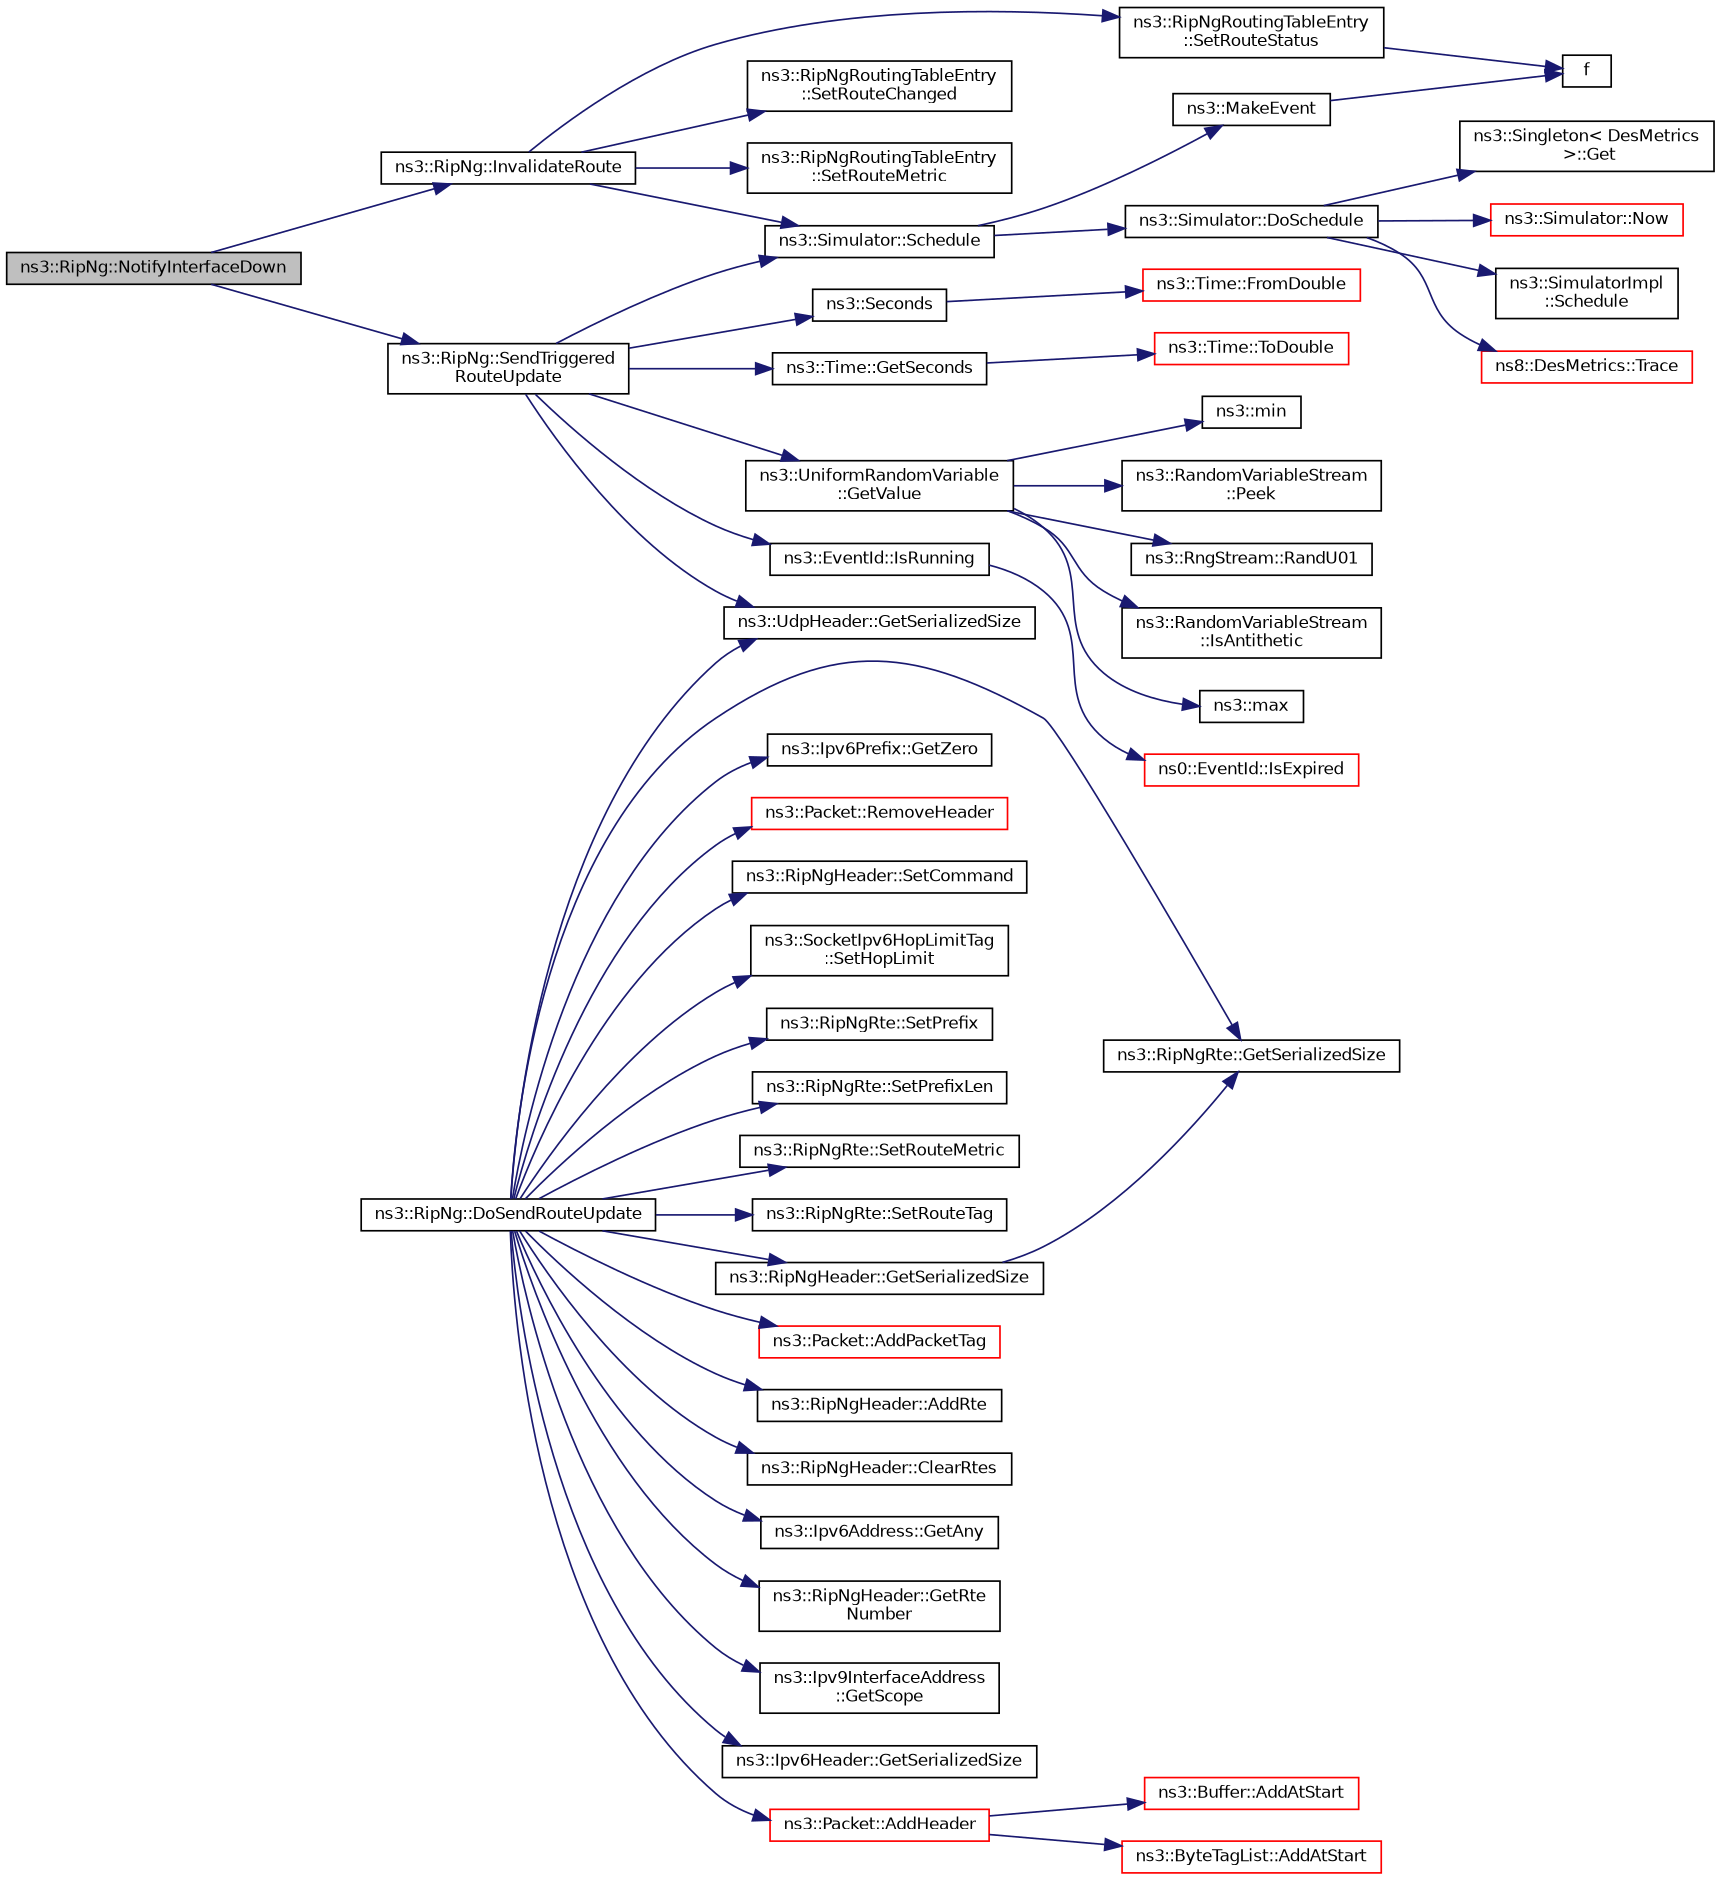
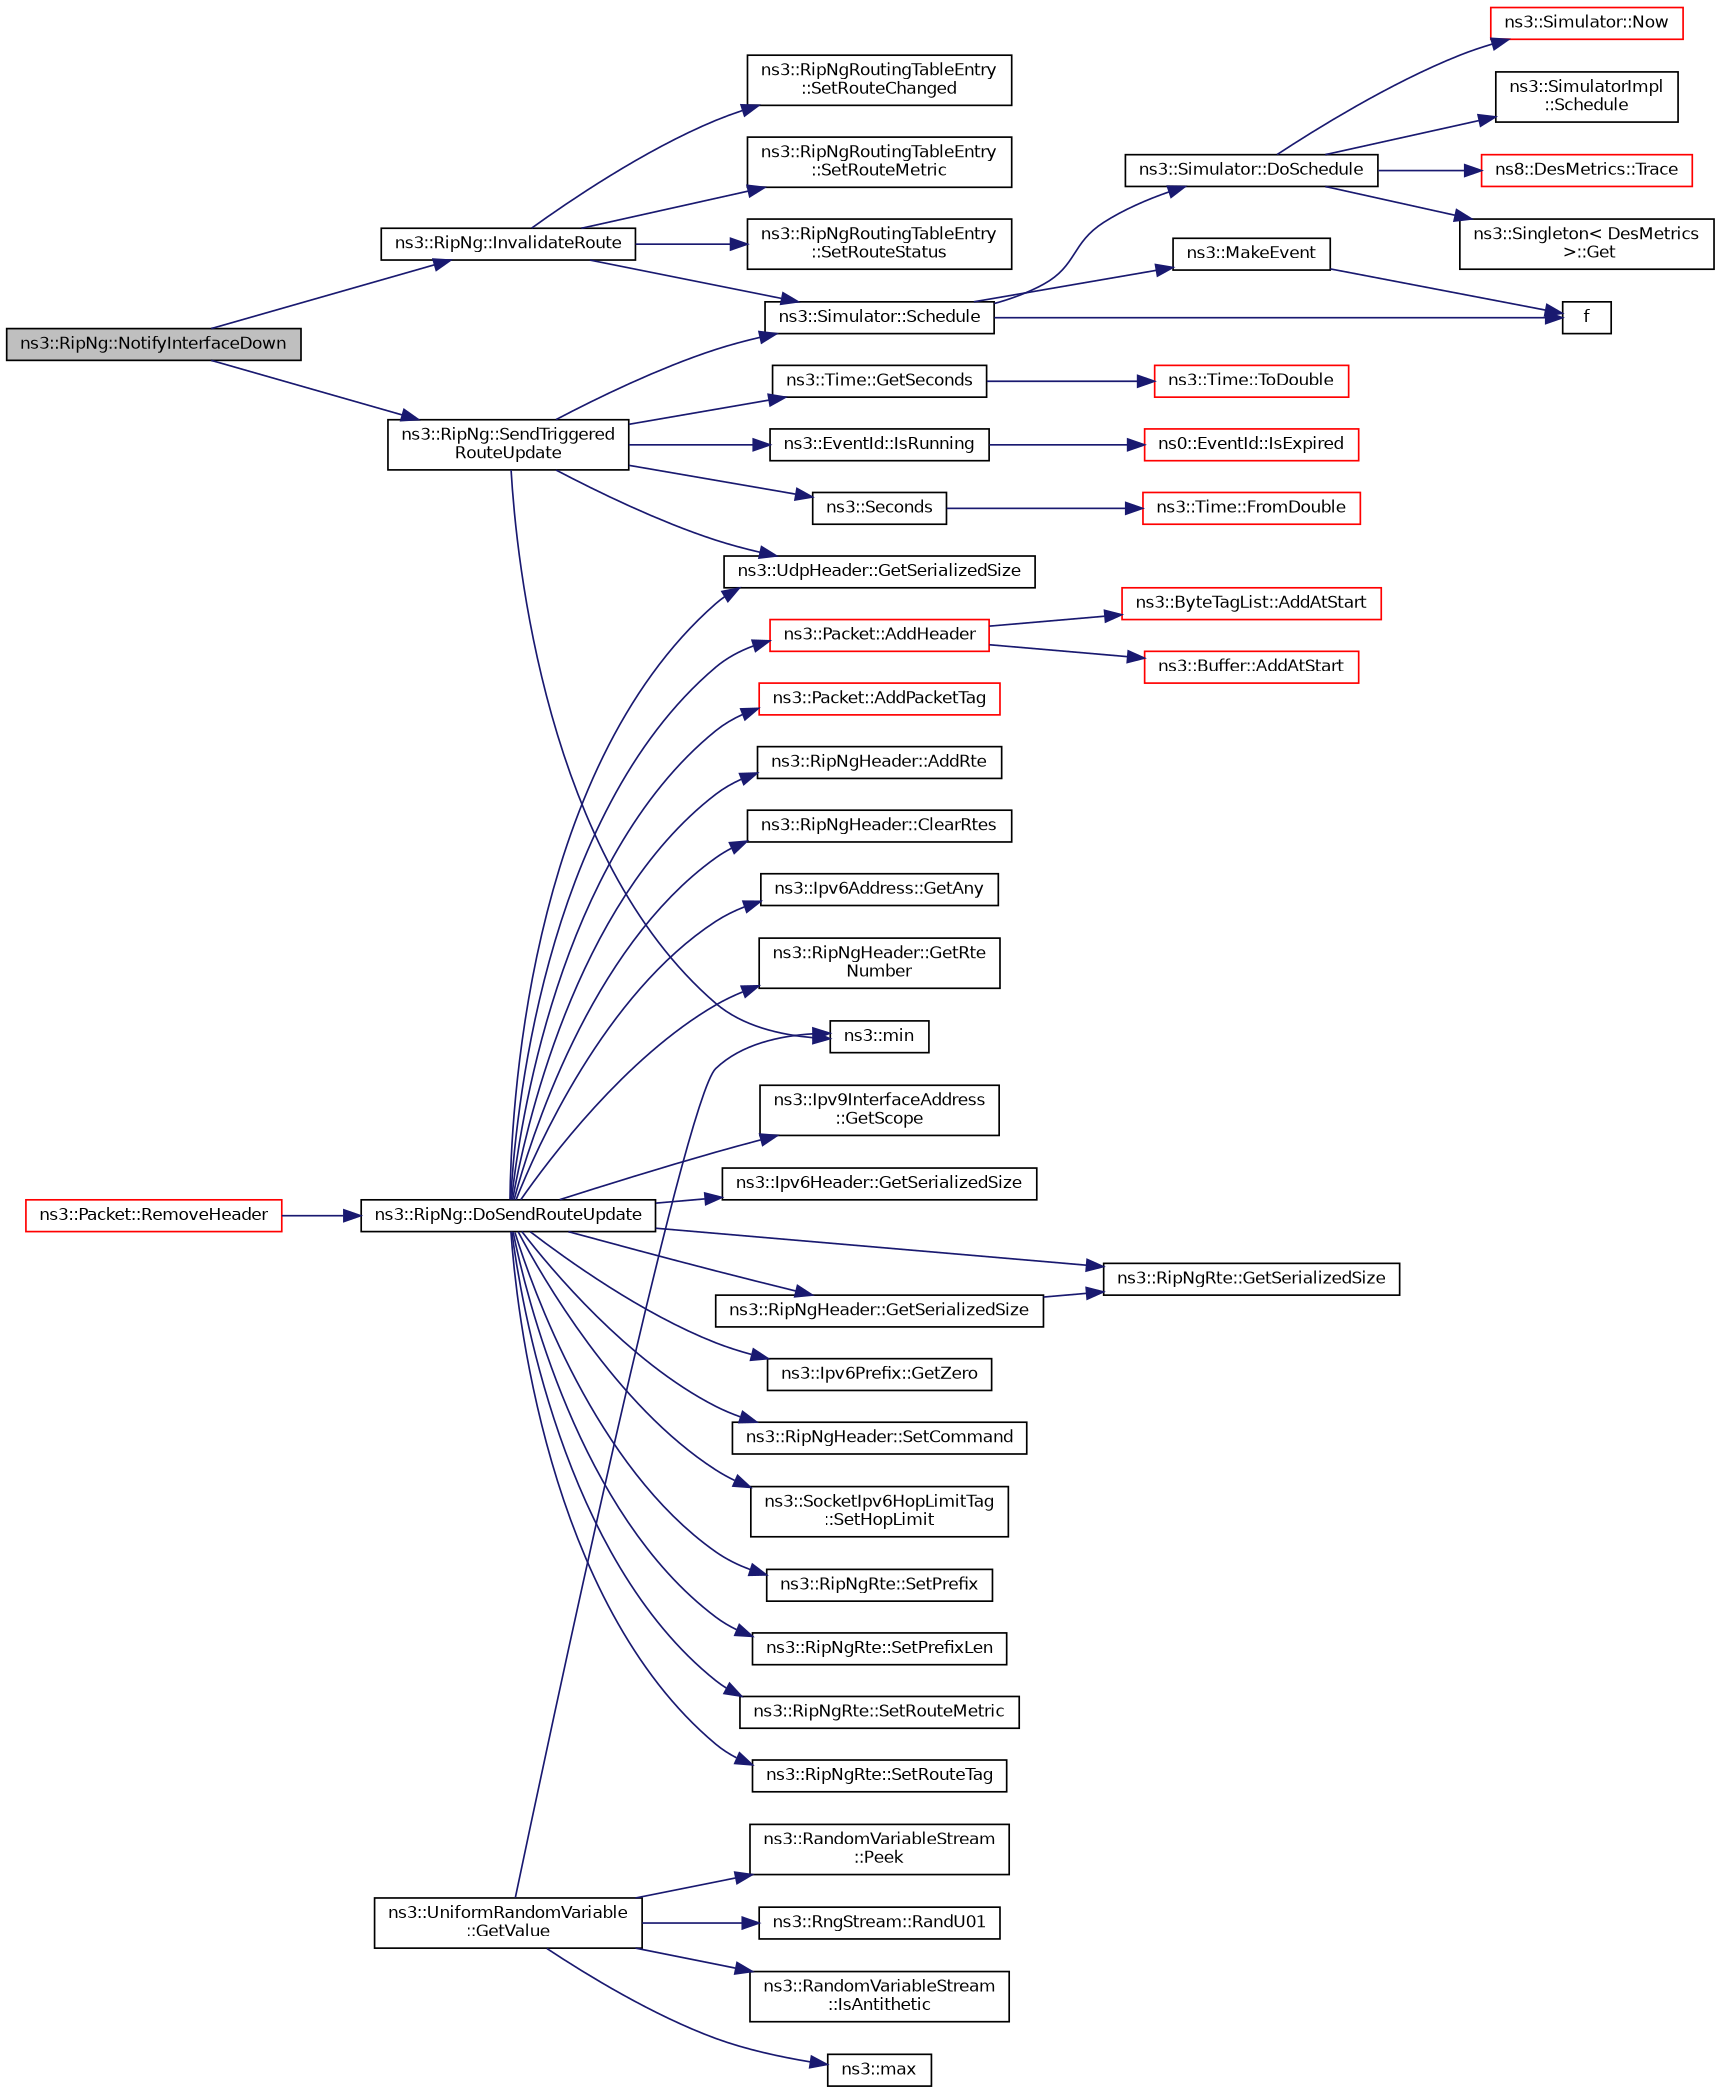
edge "ns3::RipNgRoutingTableEntry ::SetRouteStatus" -> "f": now "ns3::Simulator::Schedule" -> "f"
edge "ns3::RipNg::SendTriggered RouteUpdate" -> "ns3::UniformRandomVariable ::GetValue": now "ns3::RipNg::SendTriggered RouteUpdate" -> "ns3::min"
edge "ns3::RipNg::DoSendRouteUpdate" -> "ns3::Packet::RemoveHeader": reversed
